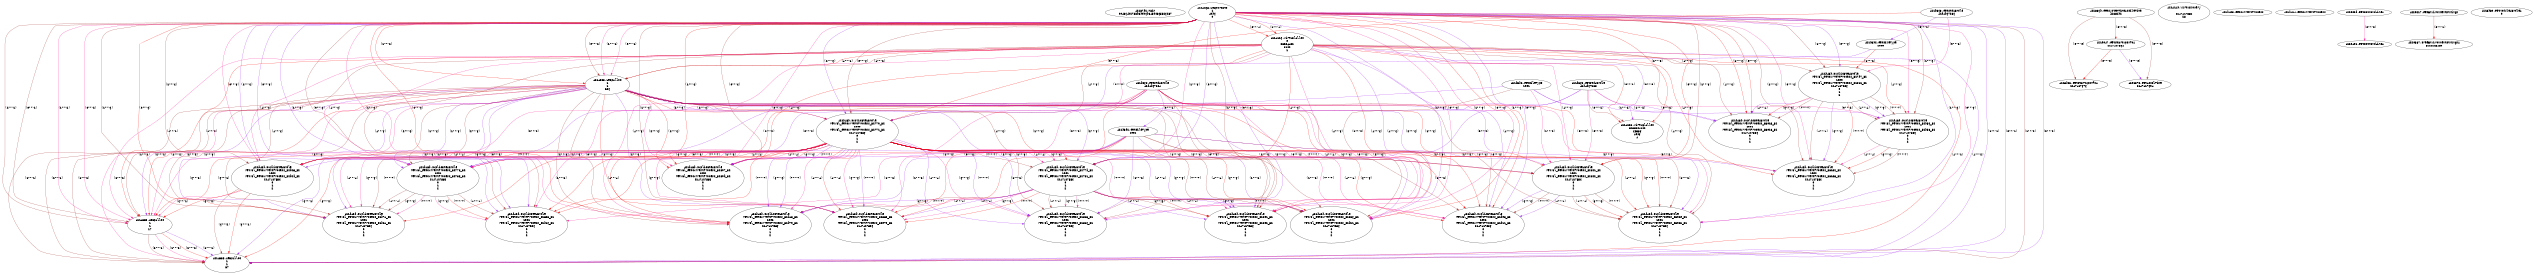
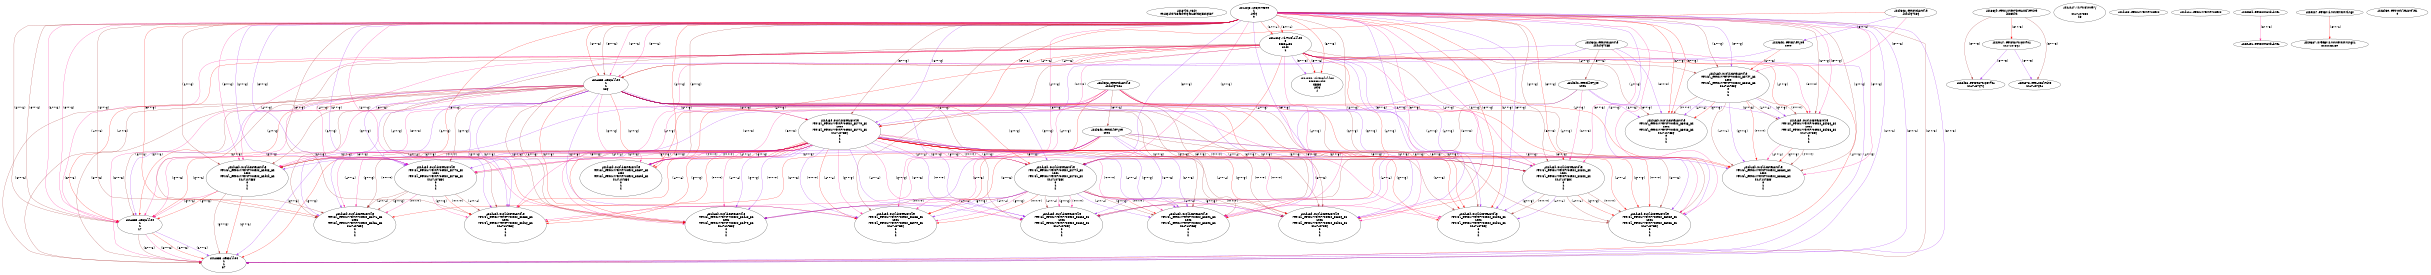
node "4214149.VirtualQuery 2147417352 28": label "4214149.VirtualQuery 2147417352 28" -> "4214147.VirtualQuery 2147417352 28"
edge "4219047.GetStartupInfoA 2147417564" -> "4213922.GetStartupInfoA 2147417676": color red -> purple
edge "4219368.GetStdHandle 4294967284" -> "4219392.GetFileType 1002": color purple -> brown
edge "4219368.GetStdHandle 4294967285" -> "4214222.VirtualAlloc 3255304192 65536 4096 4": now "4219368.GetStdHandle 4294967285" -> "4219392.GetFileType 1001"
